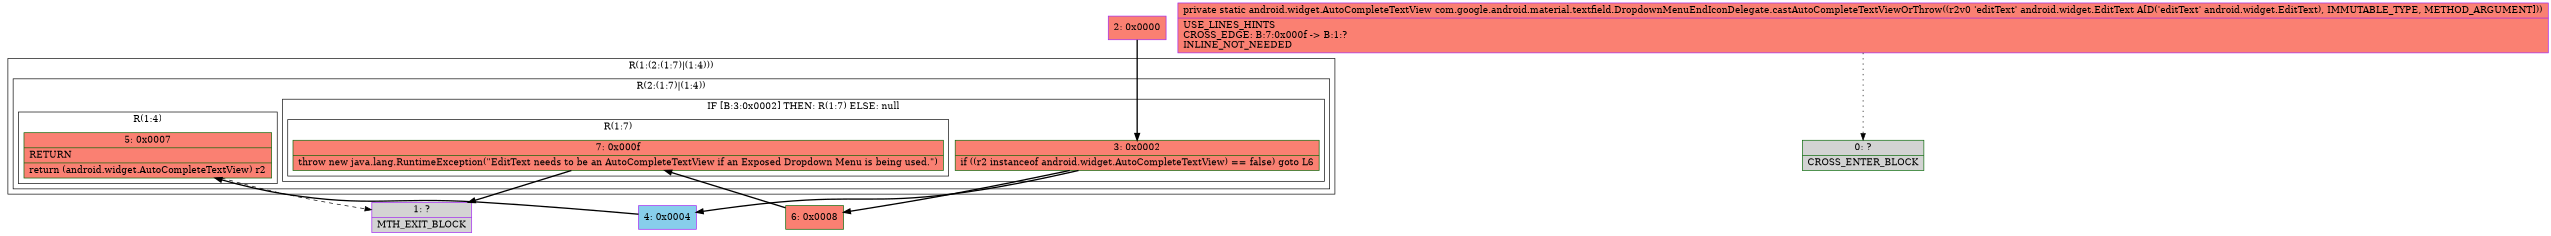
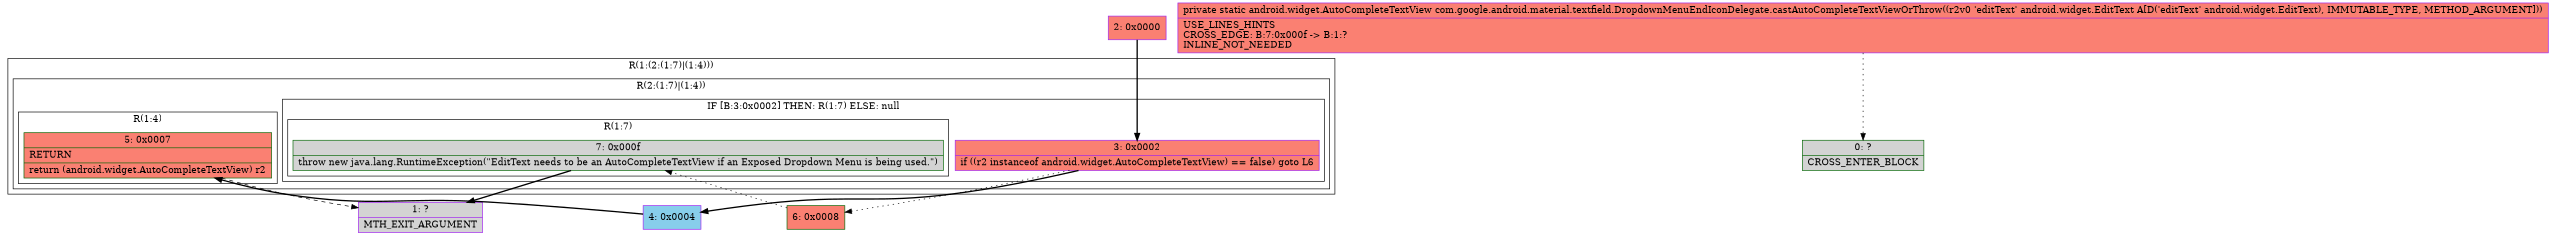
node "7: 0x000f": fillcolor salmon -> lightgrey
node "3: 0x0002": color darkgreen -> purple
edge "6: 0x0008" -> "7: 0x000f": style bold -> dotted
edge "3: 0x0002" -> "6: 0x0008": style bold -> dotted
node "1: ?": text "MTH_EXIT_BLOCK" -> "MTH_EXIT_ARGUMENT"
